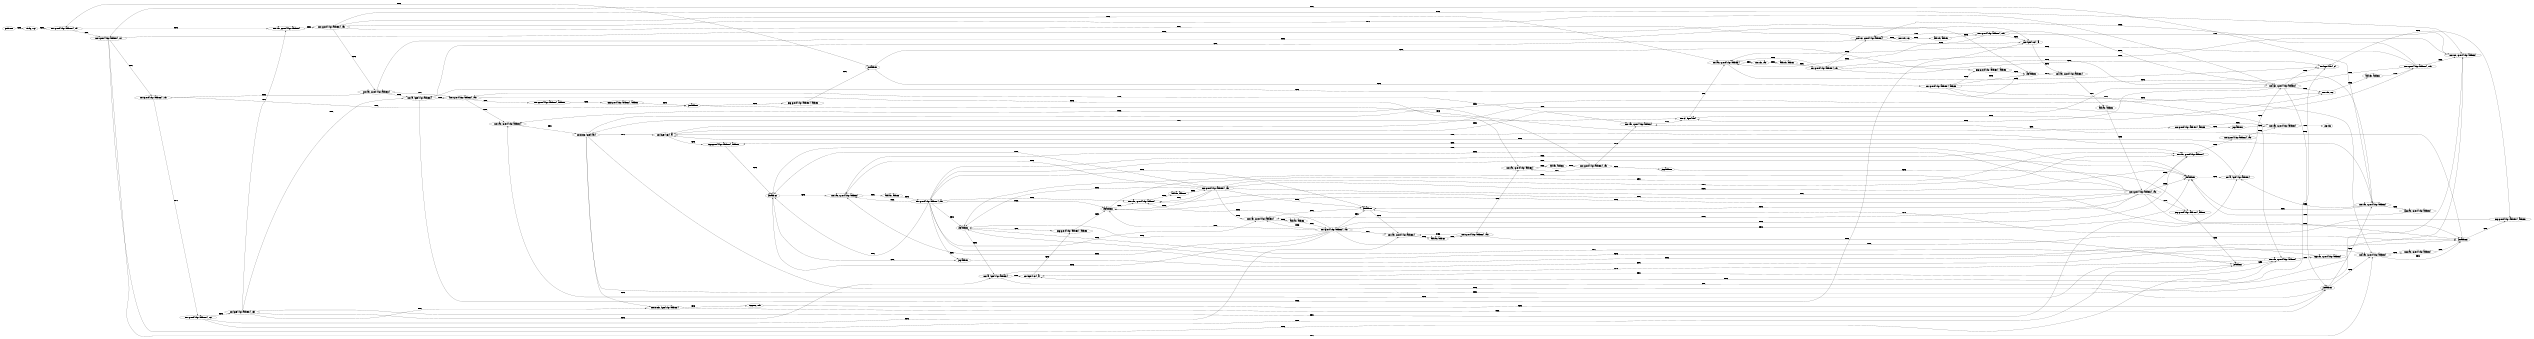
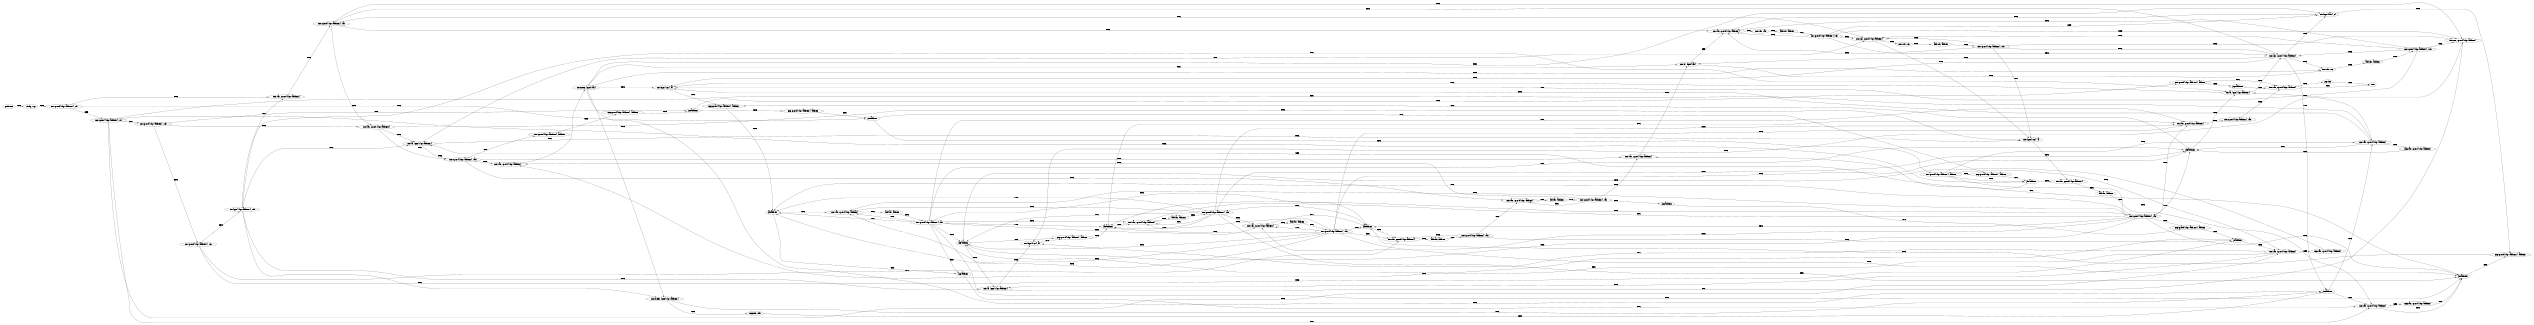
node "retn": added
